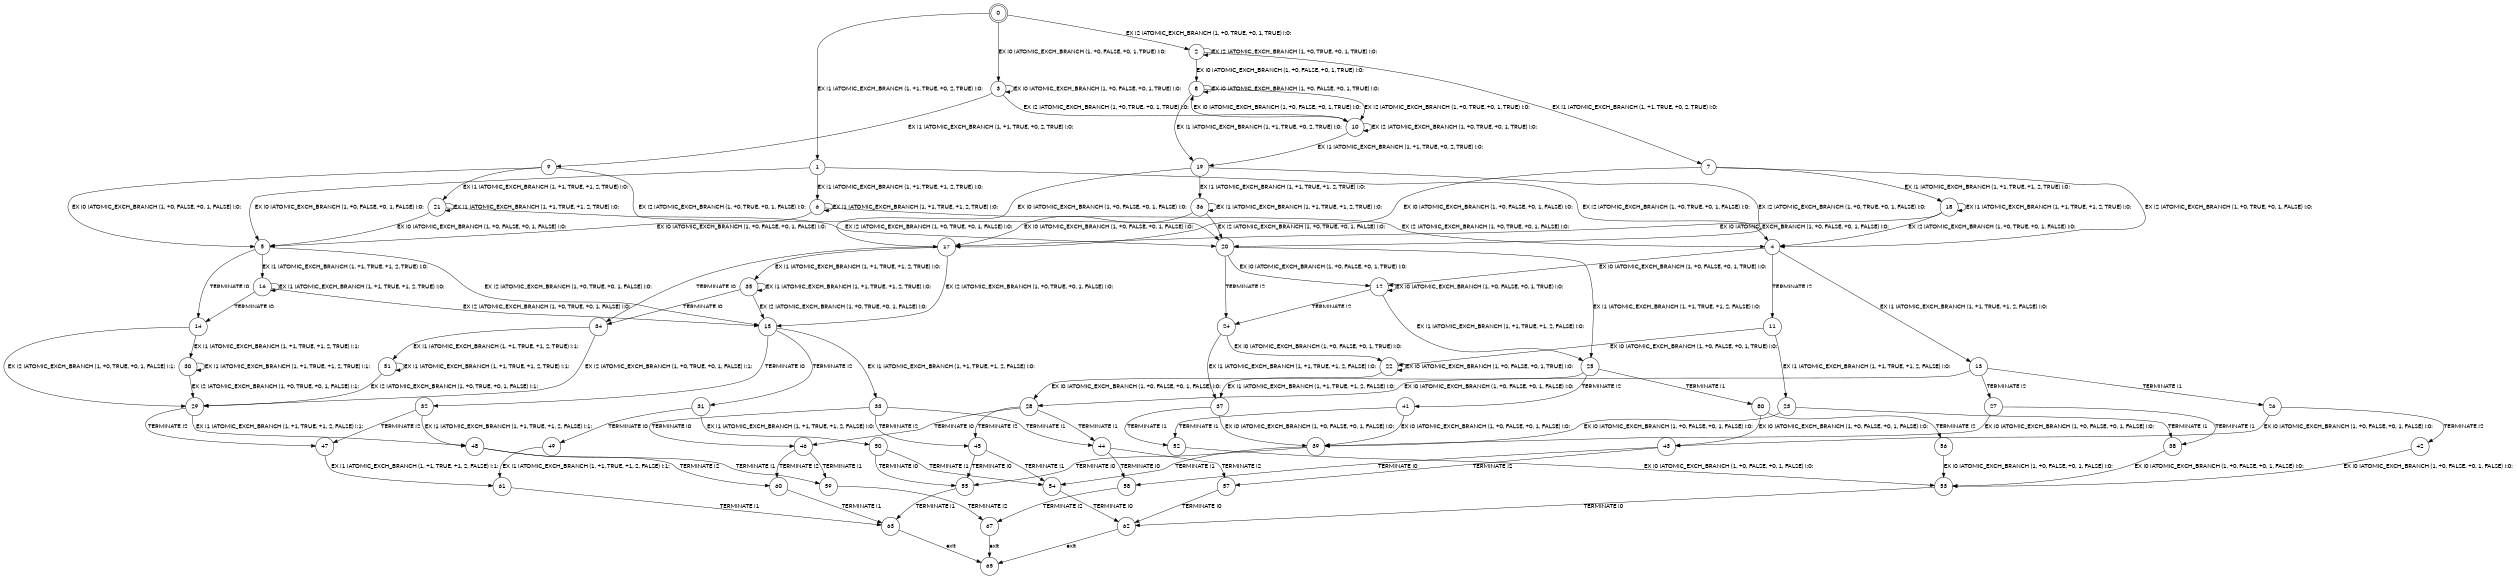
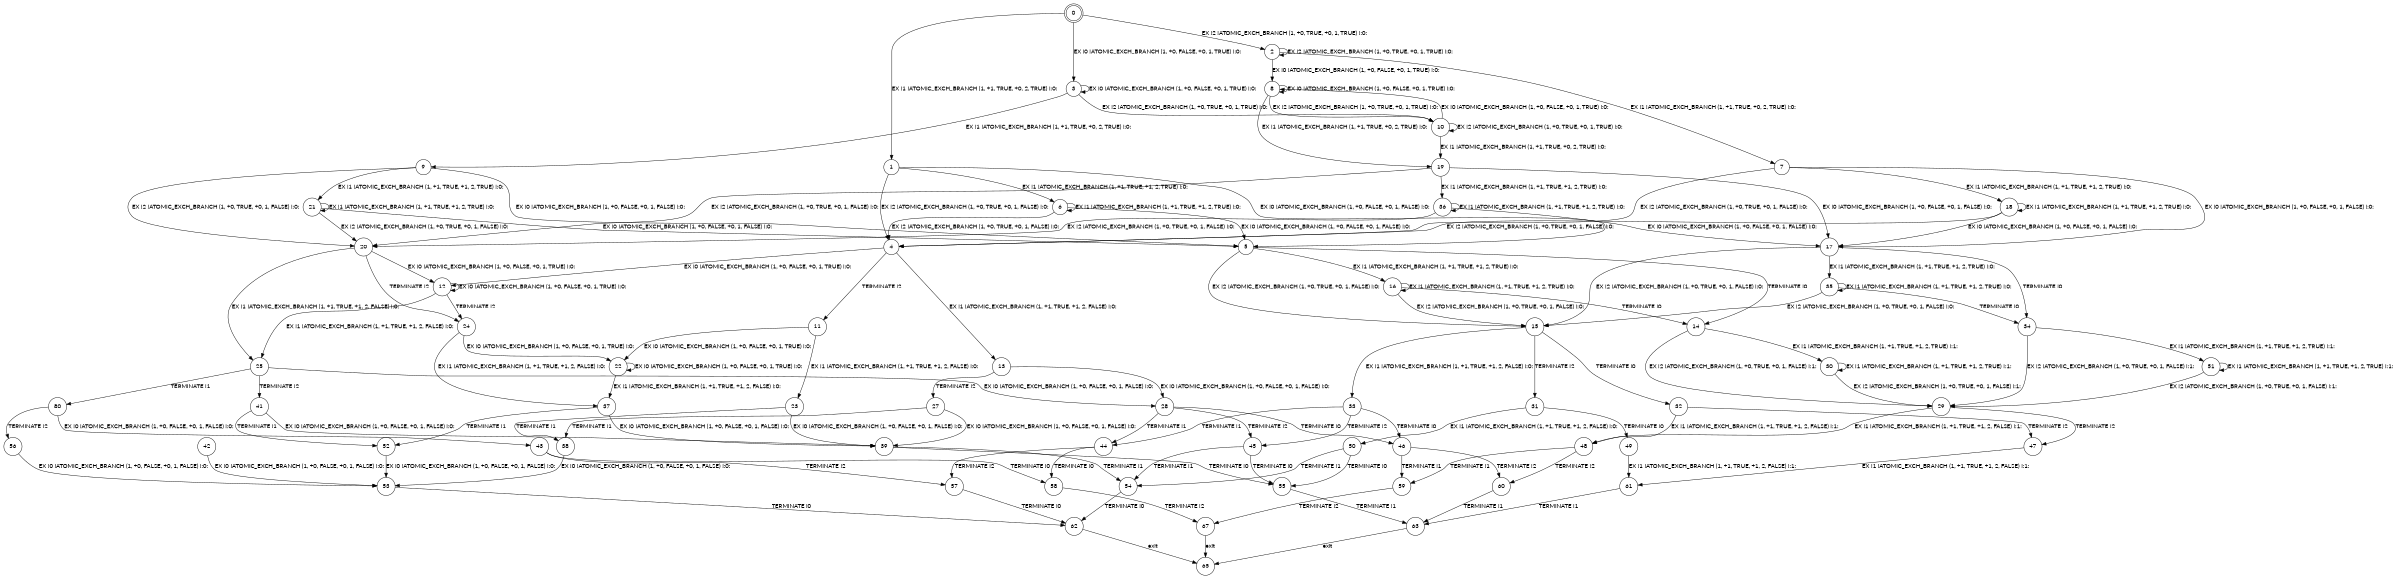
node "26": removed
